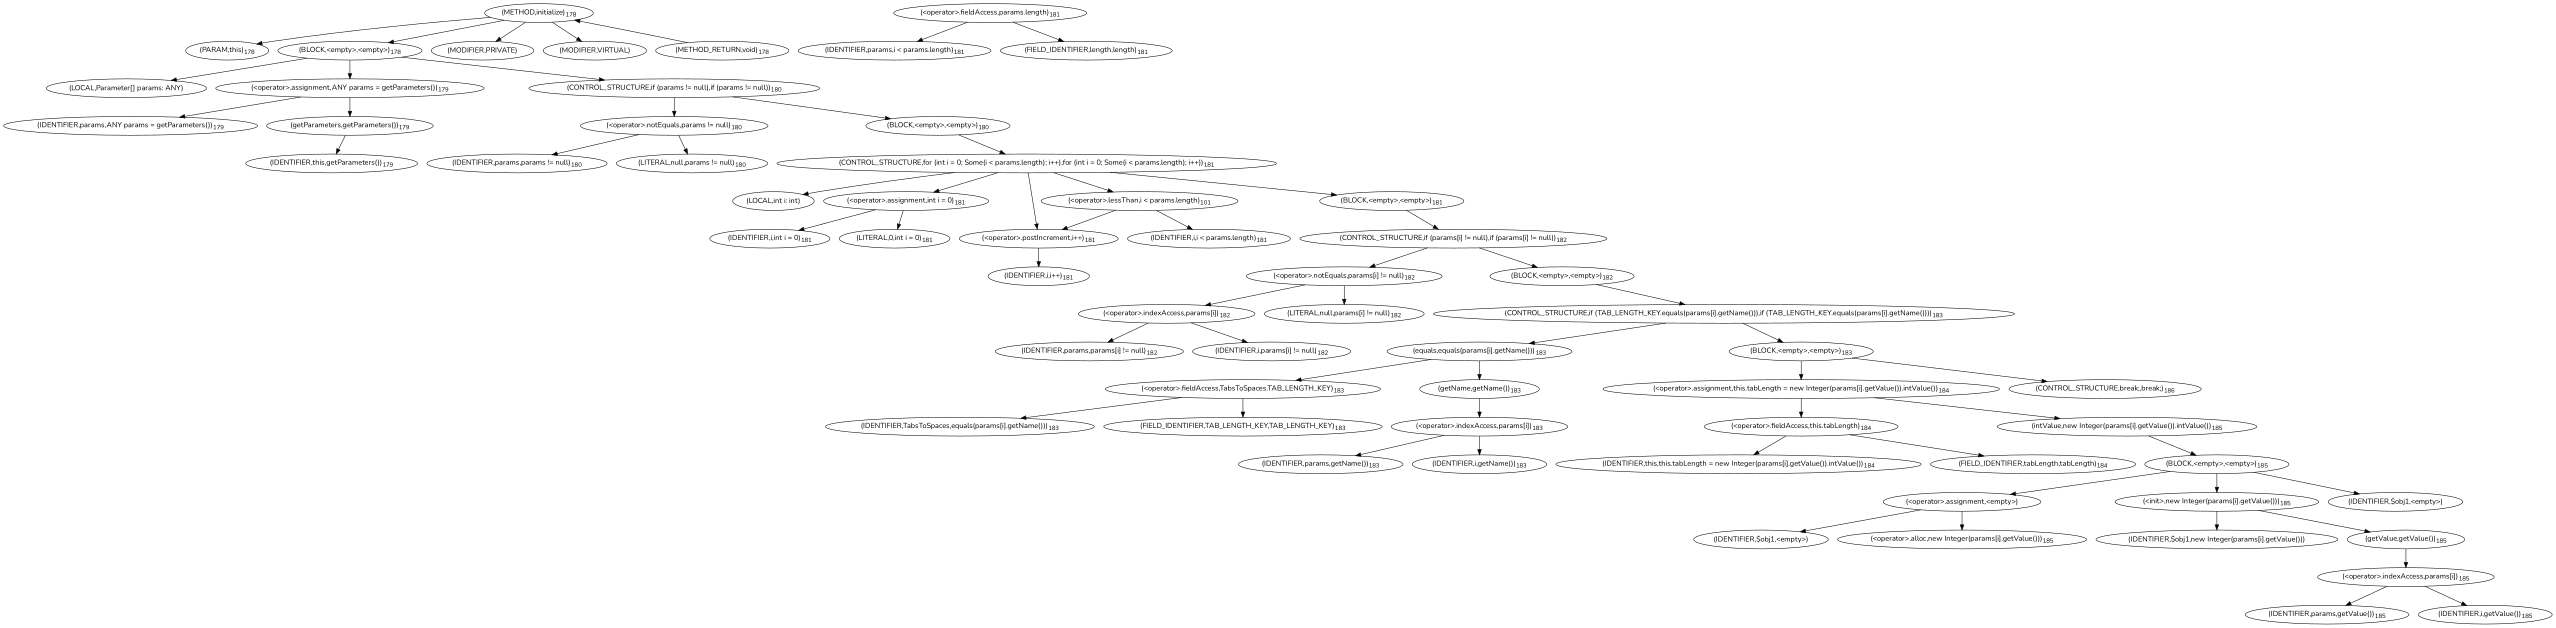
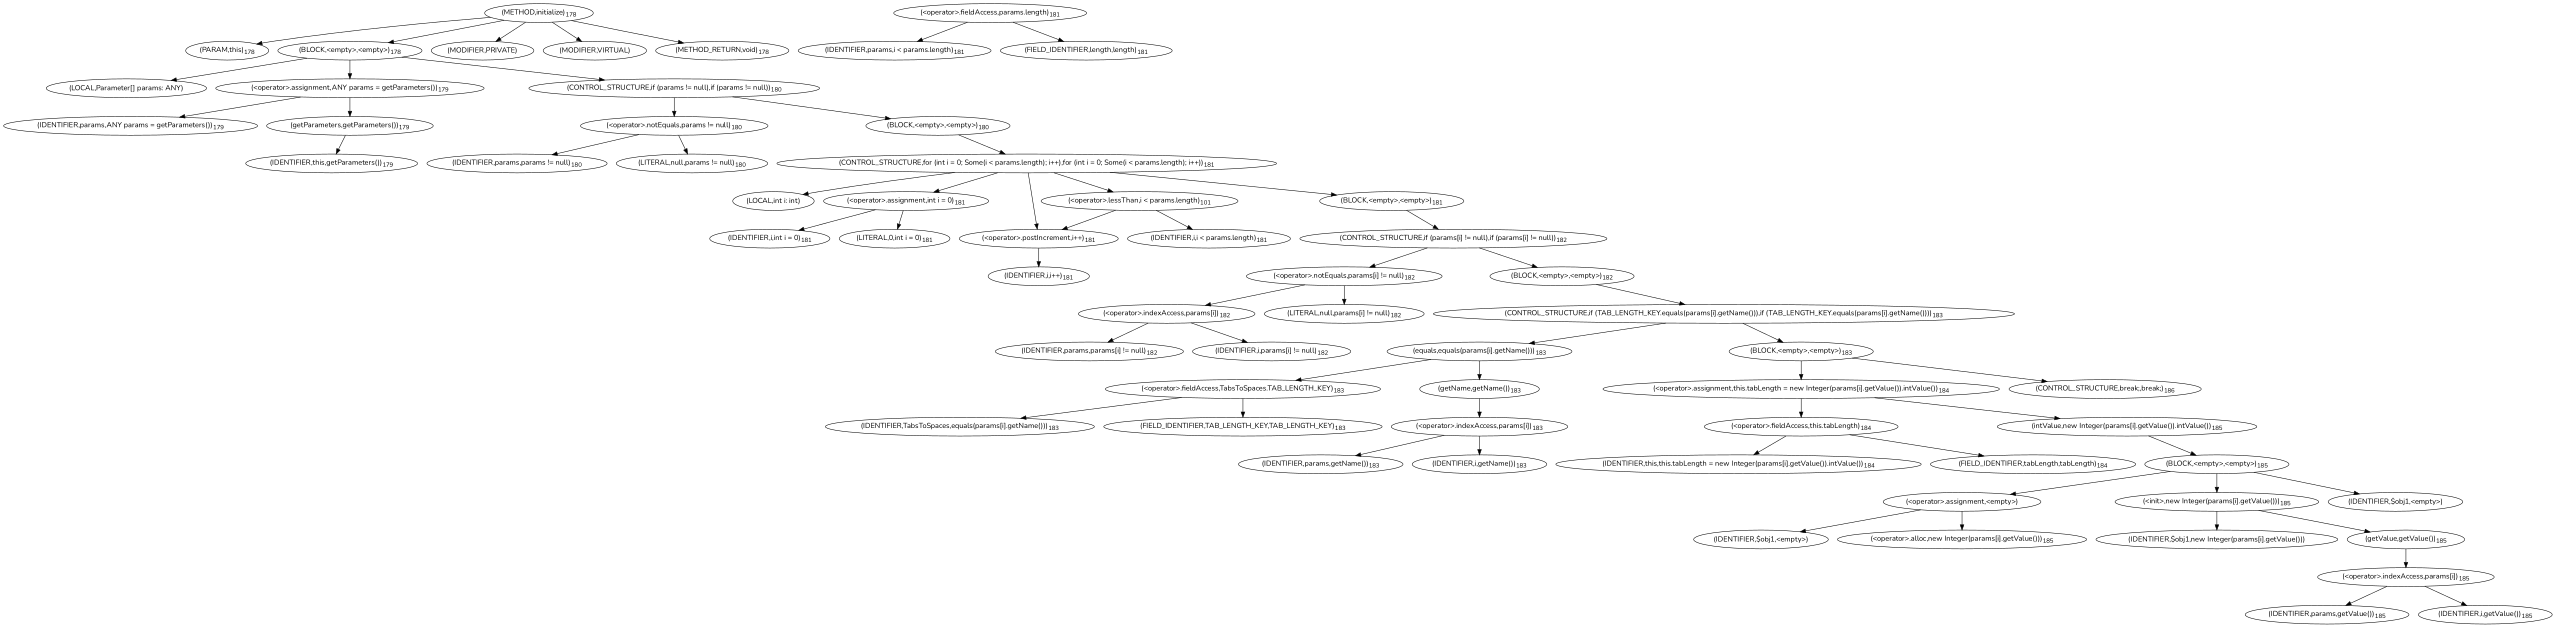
edge "(METHOD_RETURN,void)" -> "(METHOD,initialize)": reversed
